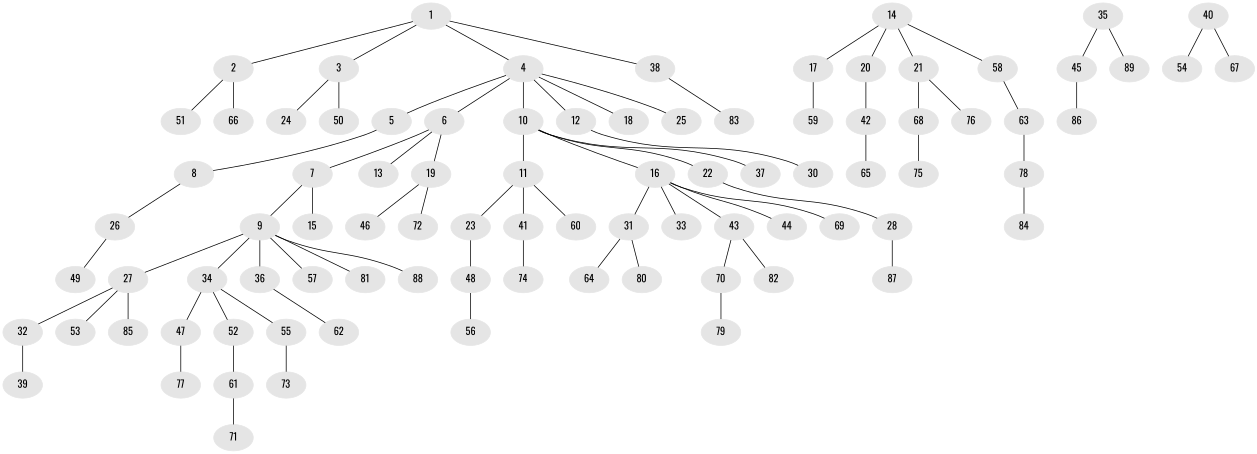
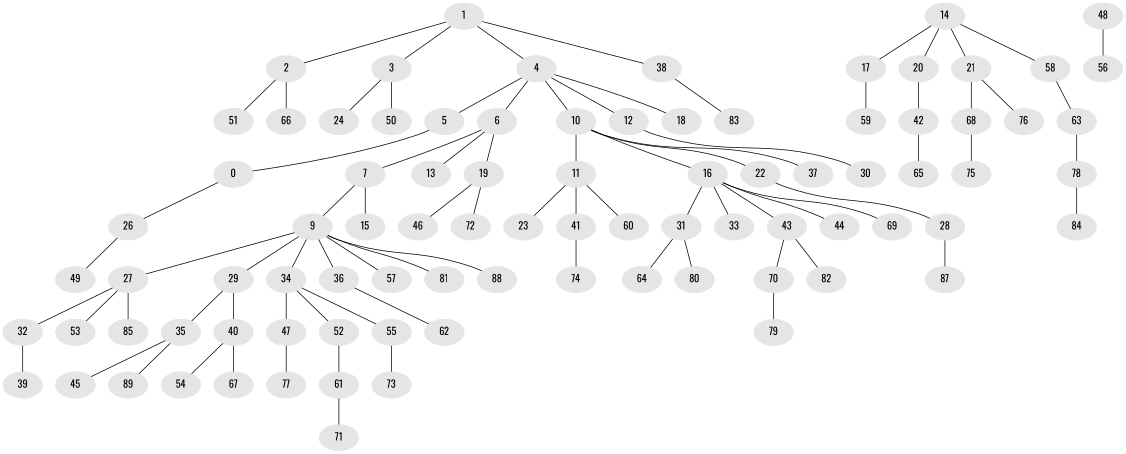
node "25": removed
node "86": removed
node "8": label "8" -> "0"
edge "23" -- "48": removed
node "29": added
